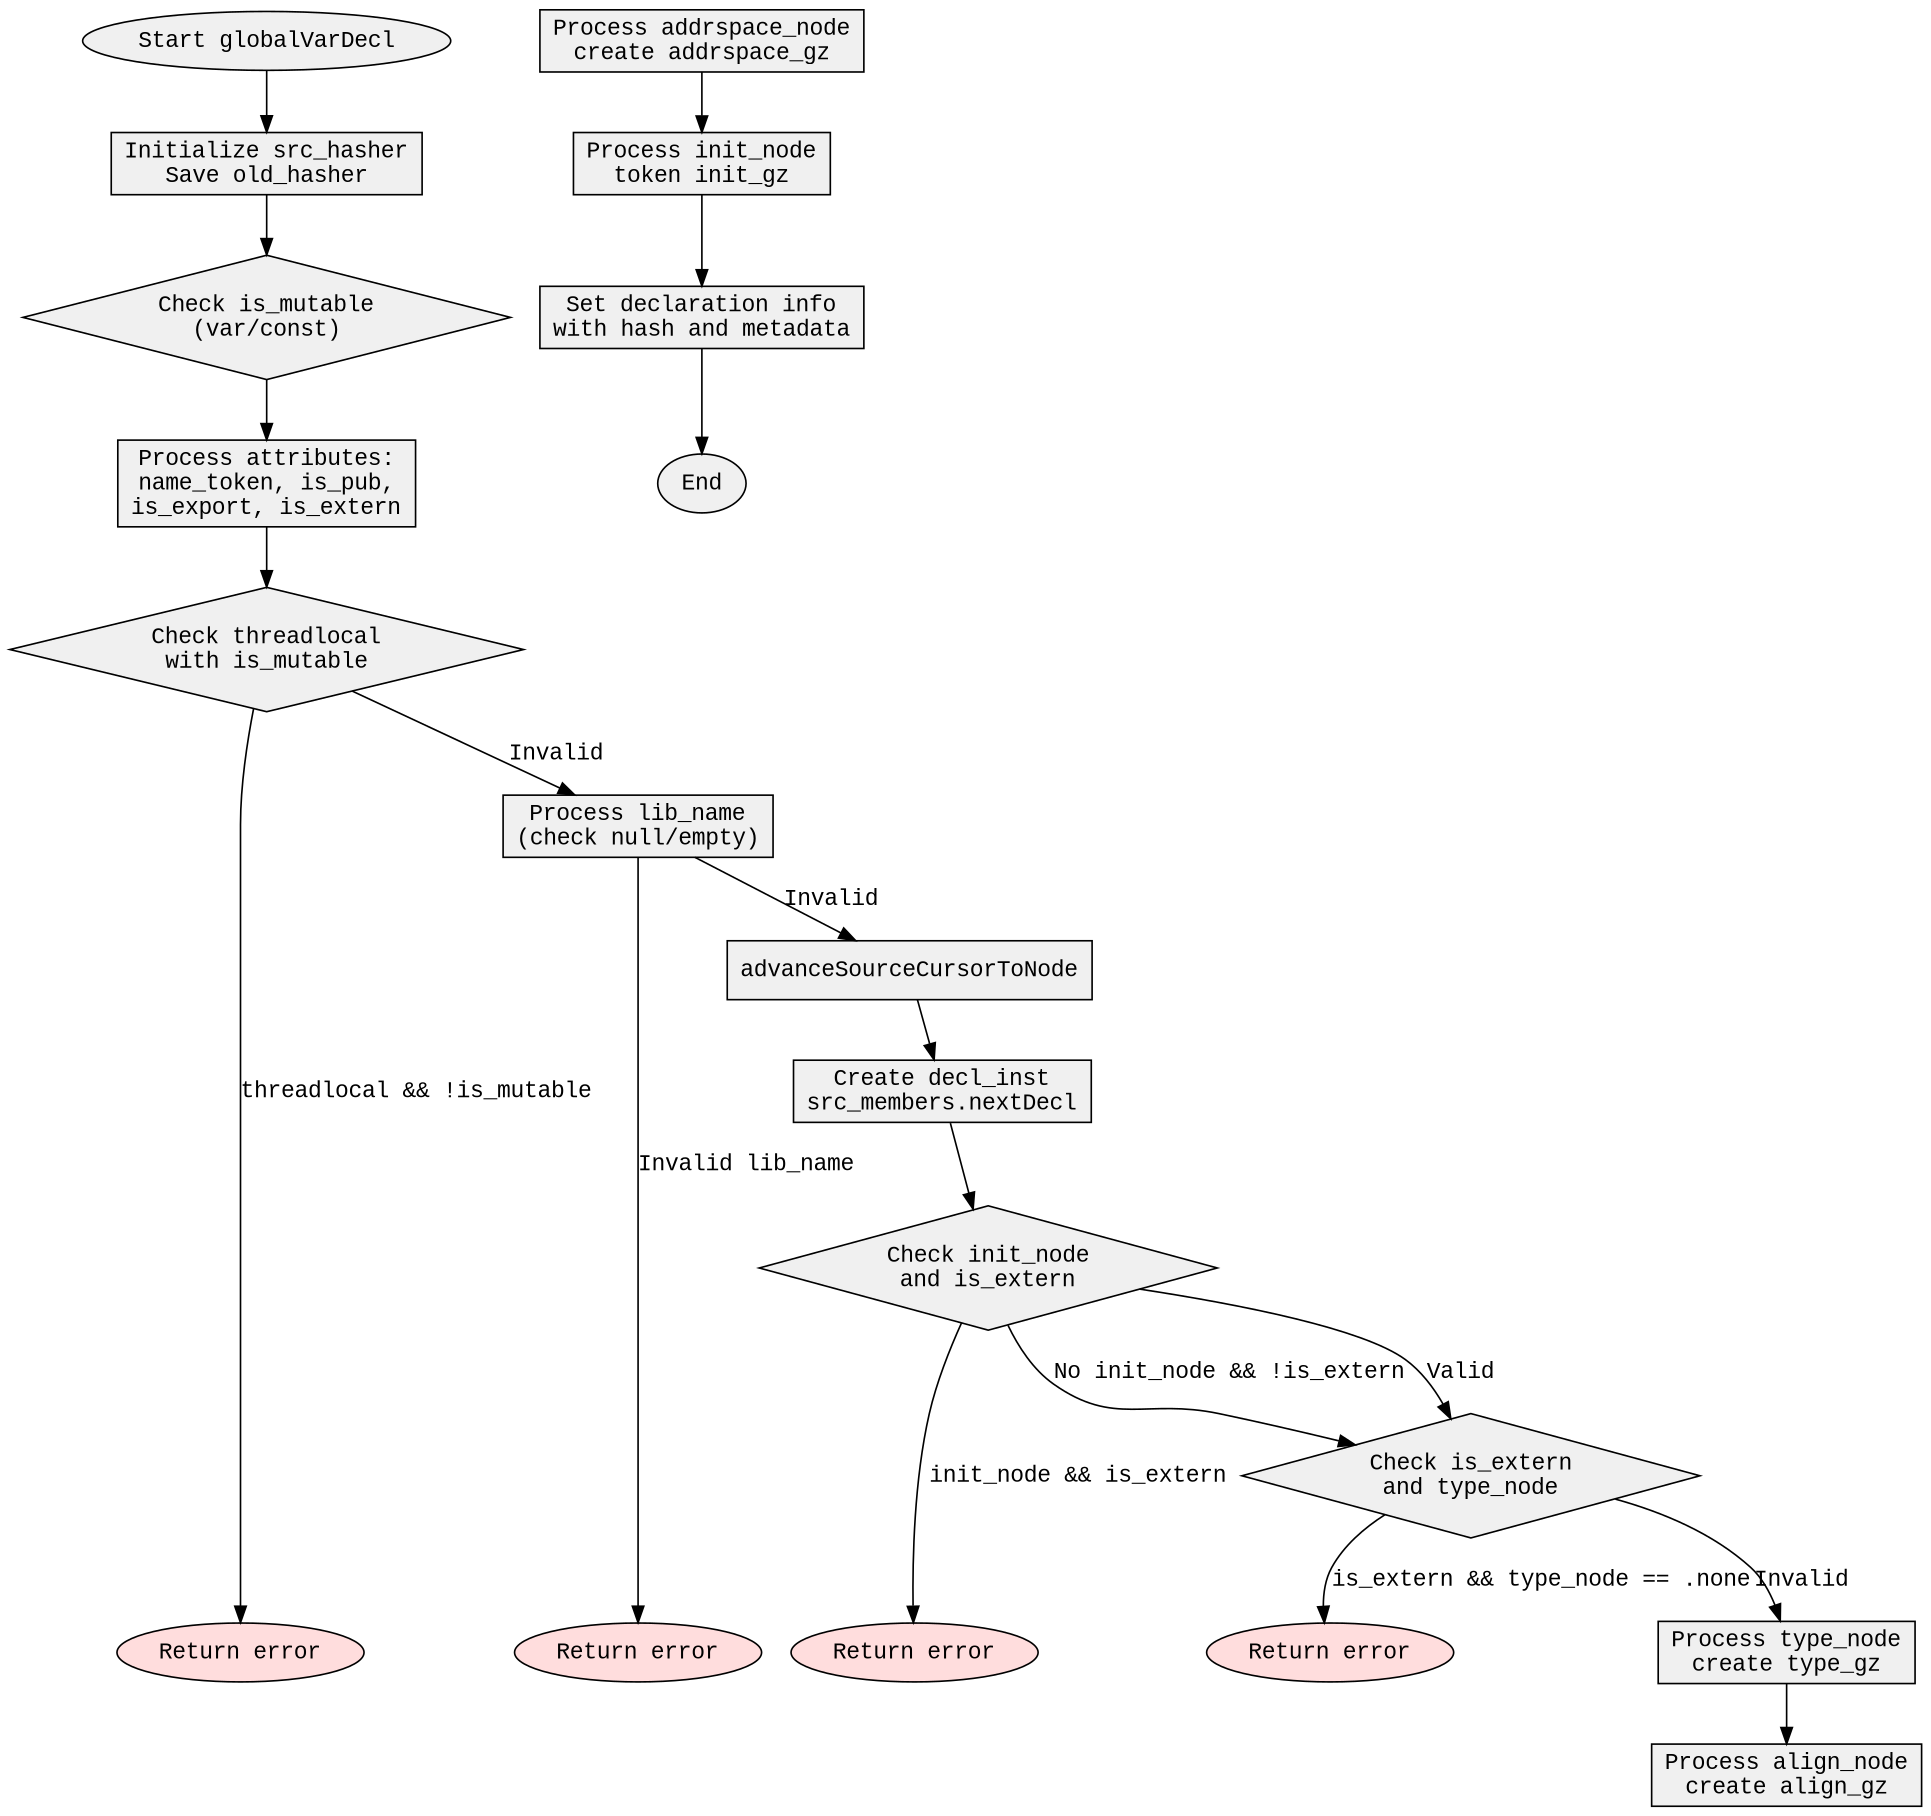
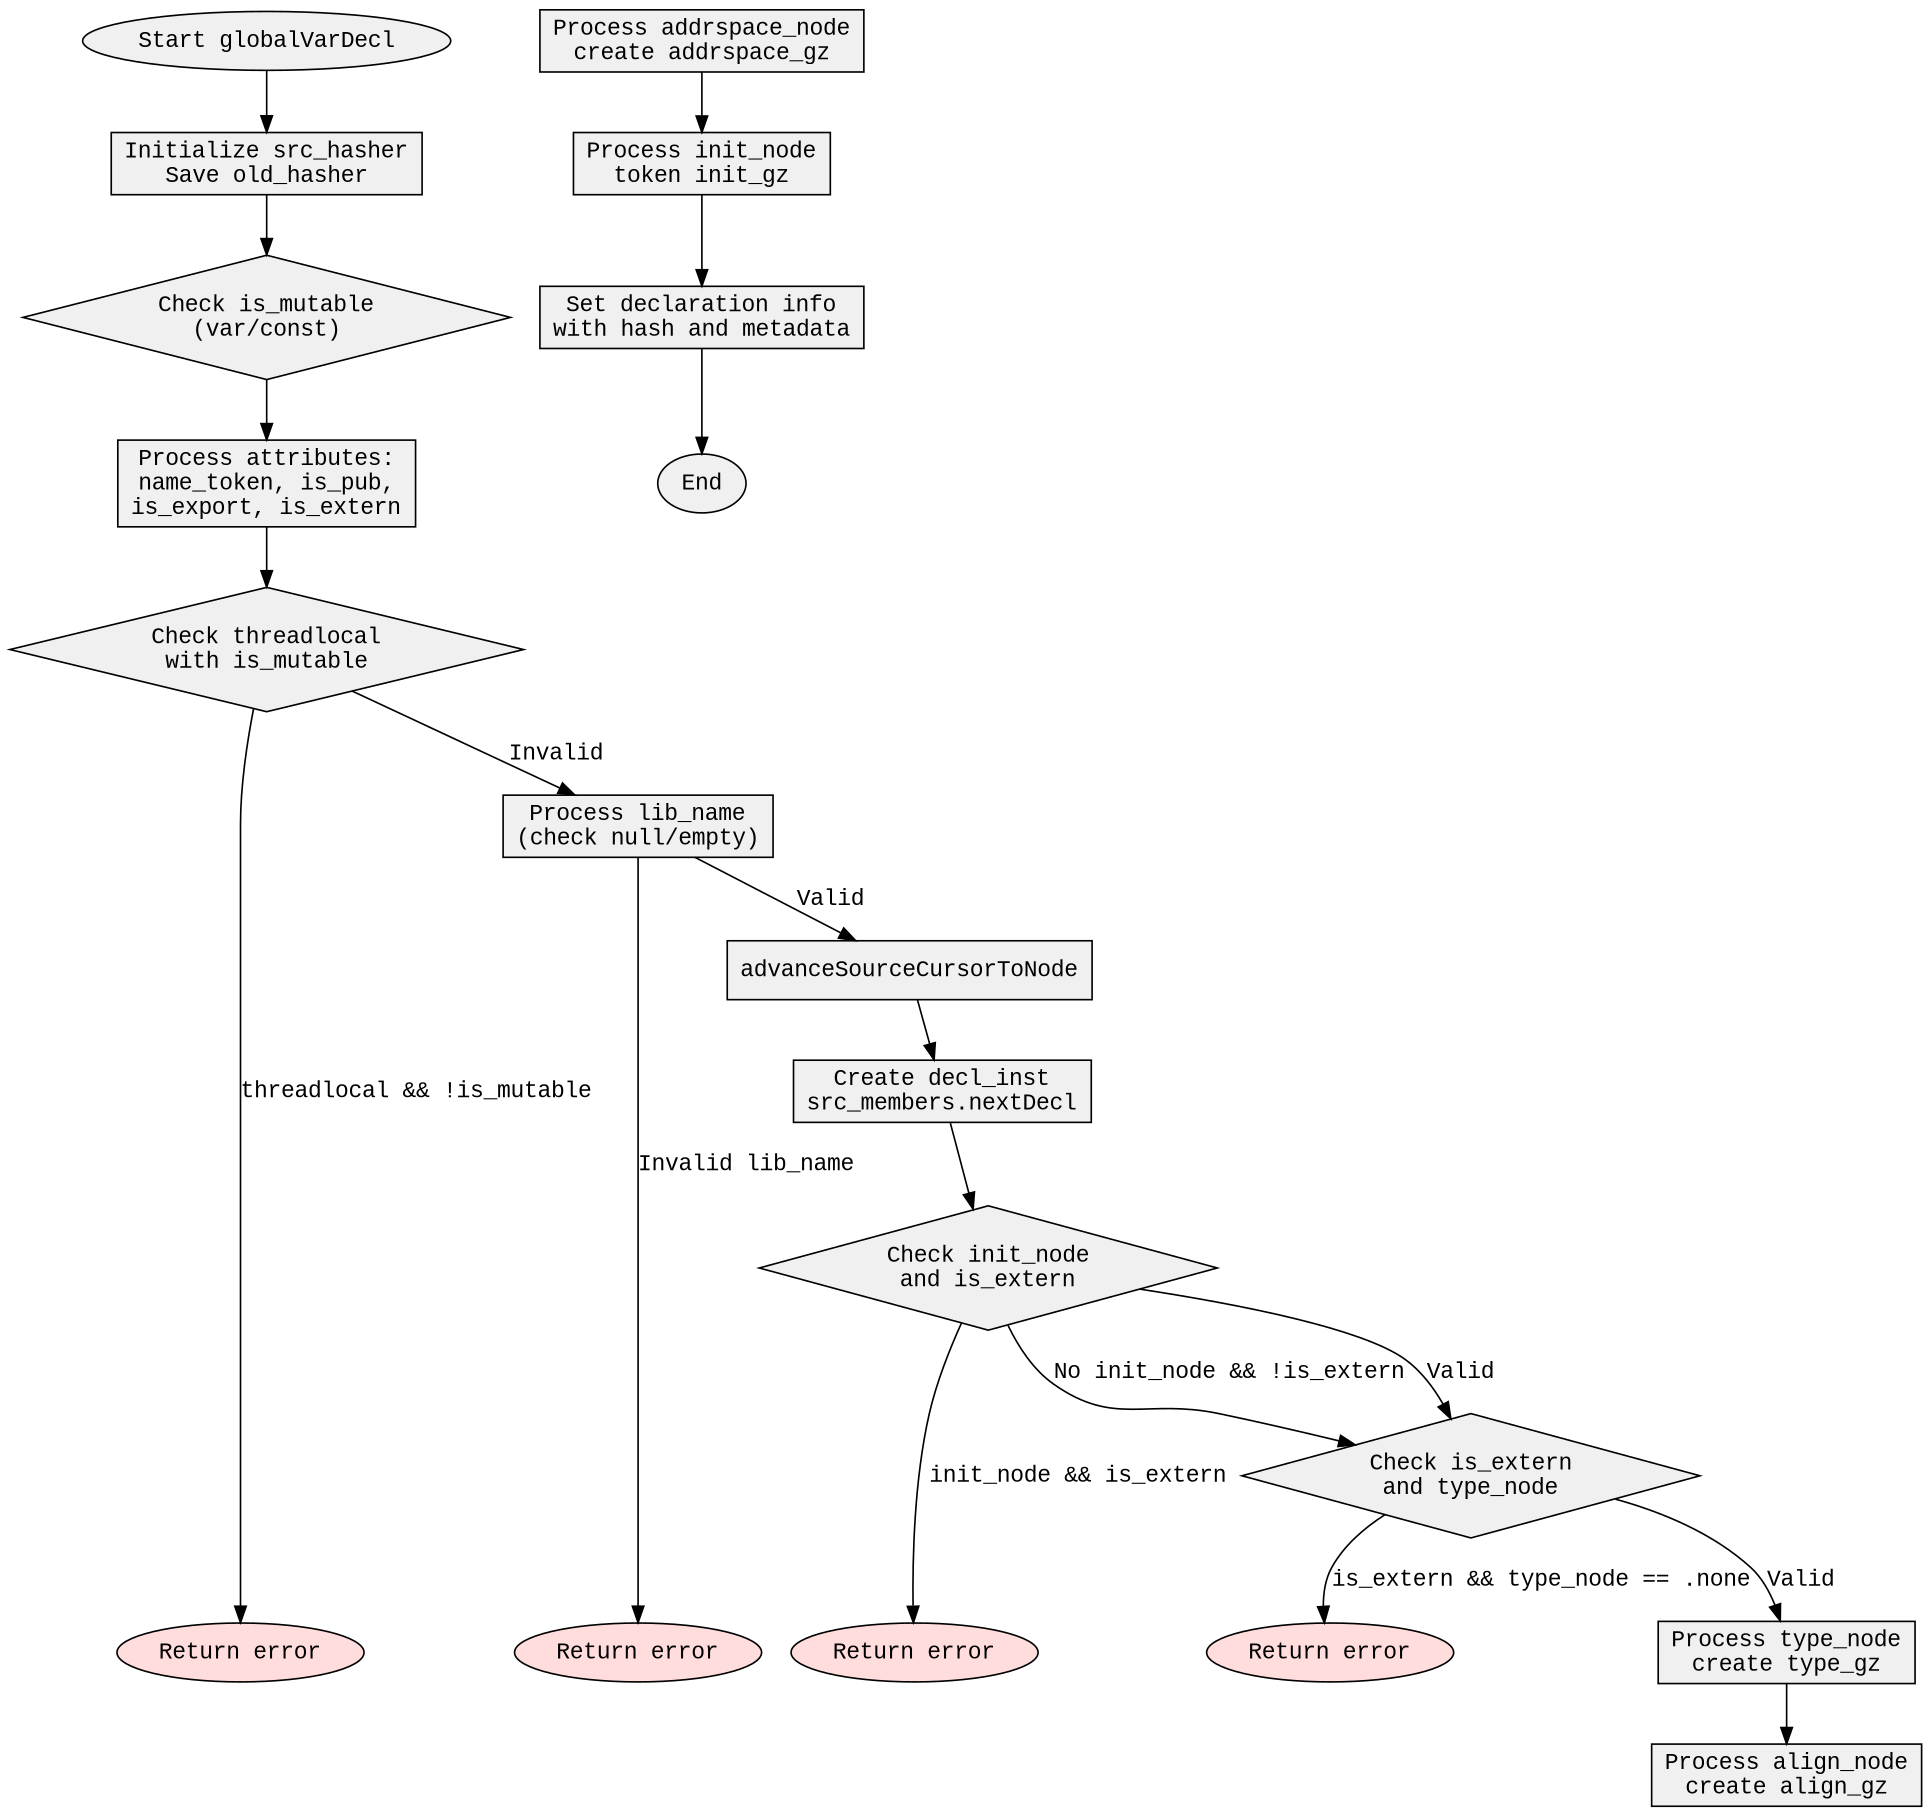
edge "Process lib_name (check null/empty)" -> "advanceSourceCursorToNode": label "Invalid" -> "Valid"
edge "Check is_extern and type_node" -> "Process type_node create type_gz": label "Invalid" -> "Valid"
